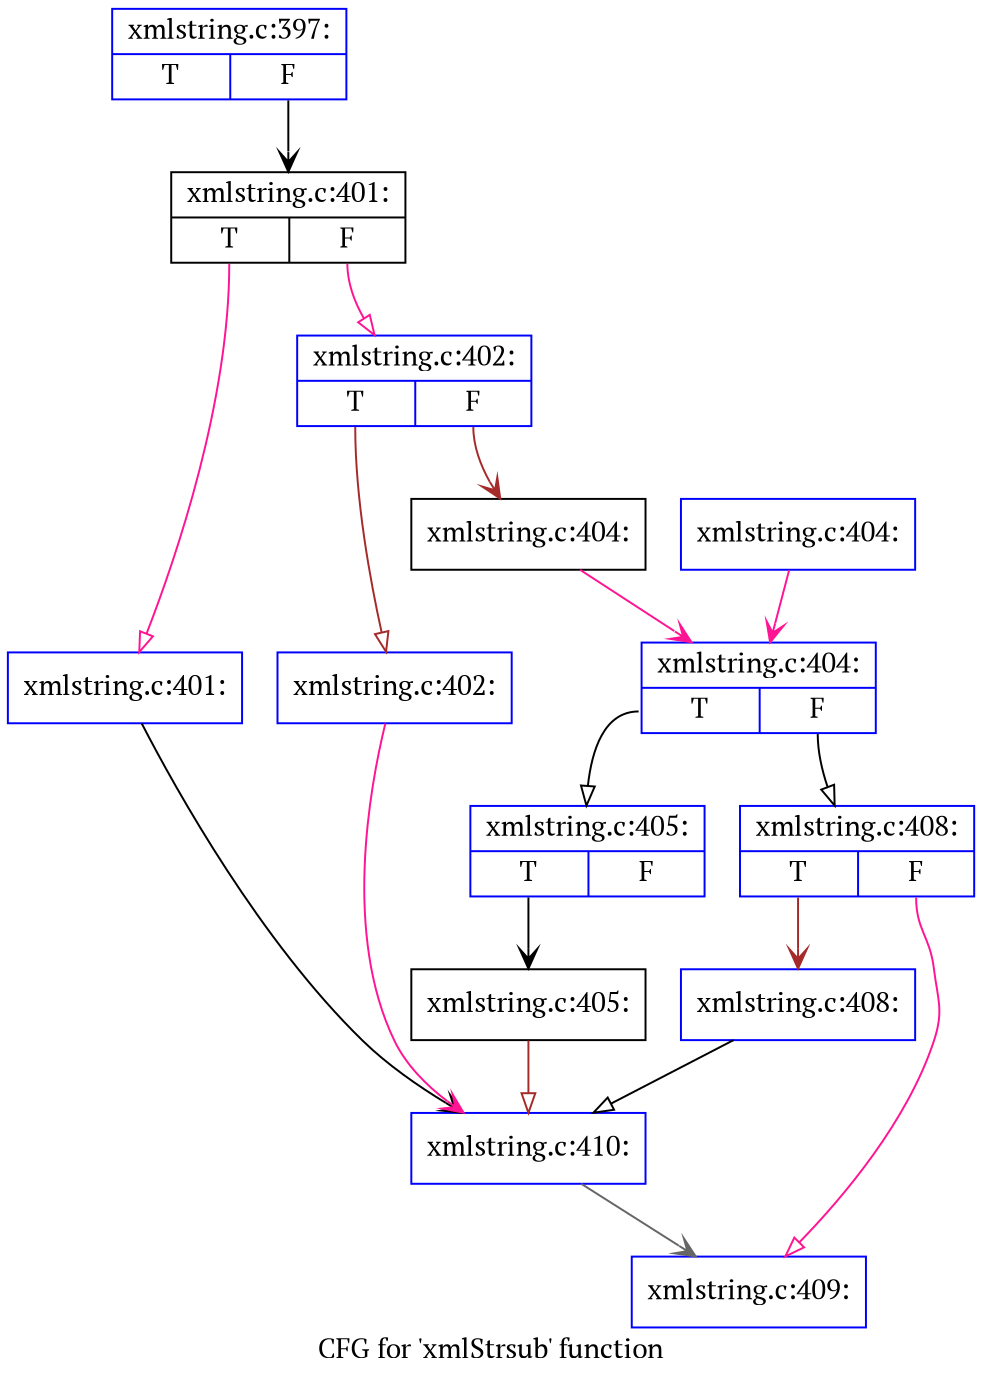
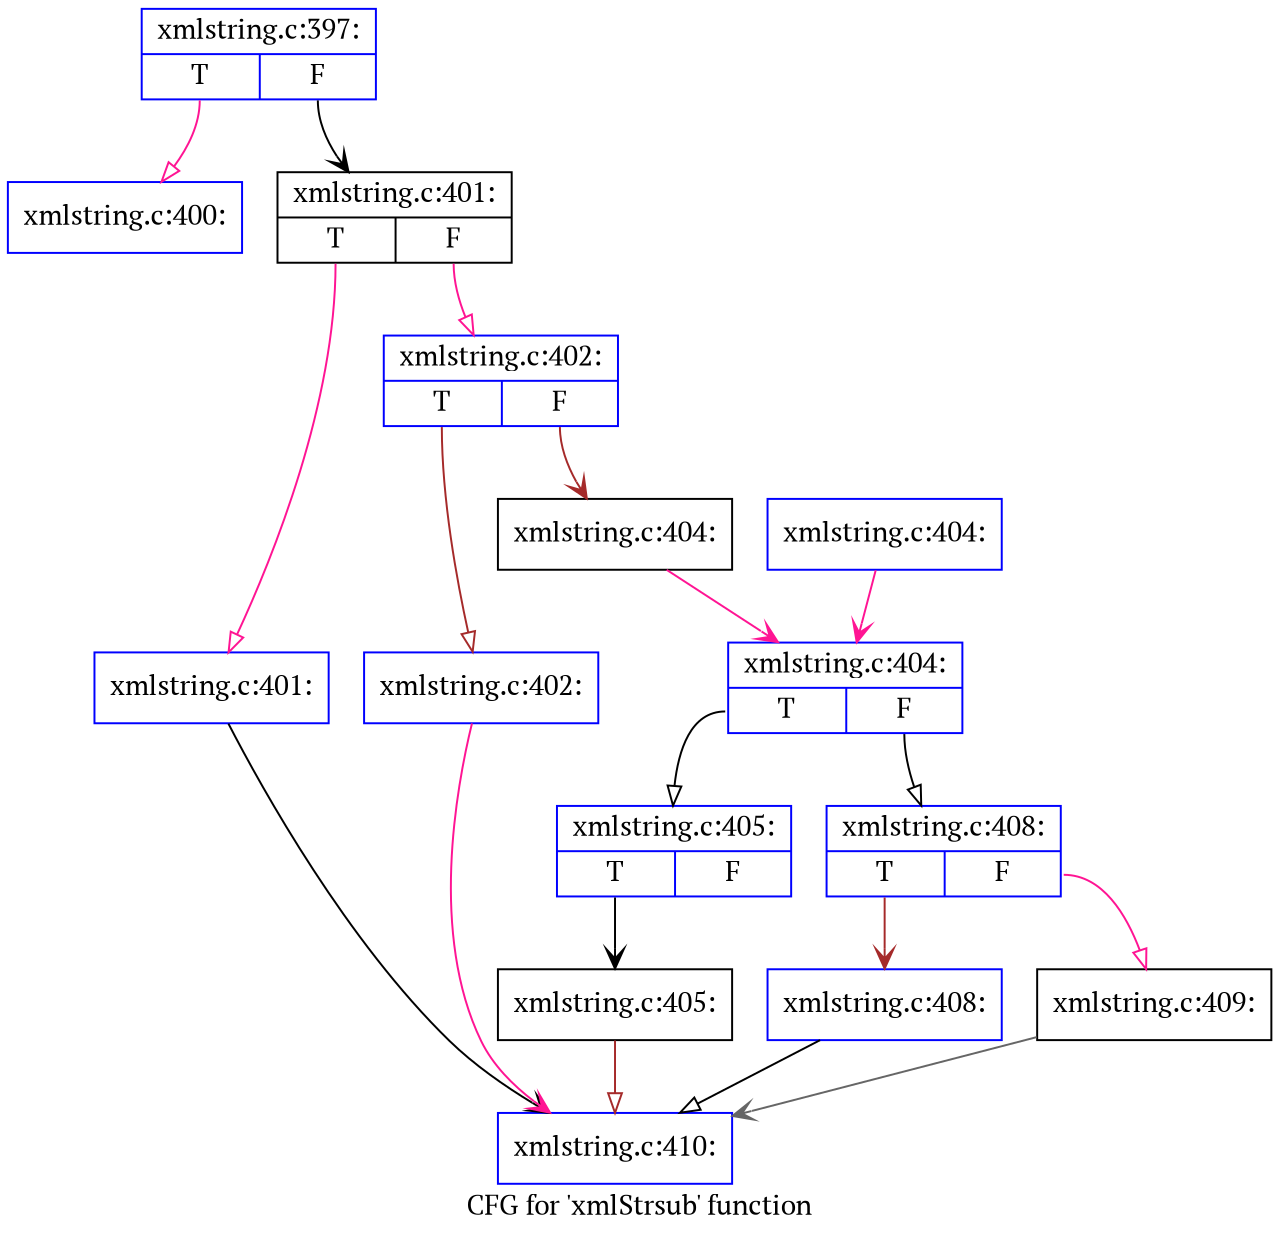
node "xmlstring.c:400:": added
edge "xmlstring.c:410:" -> "xmlstring.c:409:": reversed
node "xmlstring.c:409:": color blue -> black
